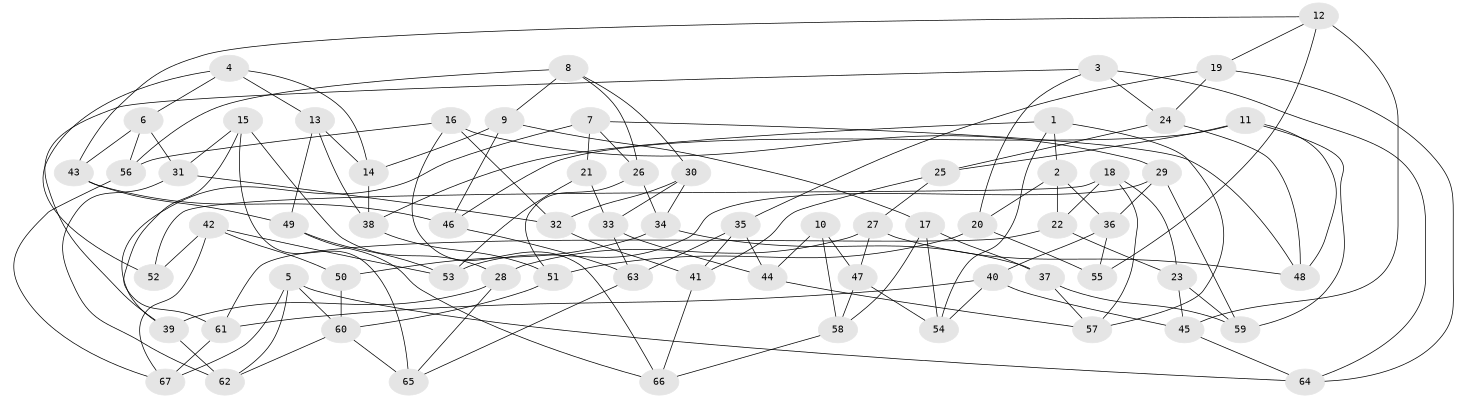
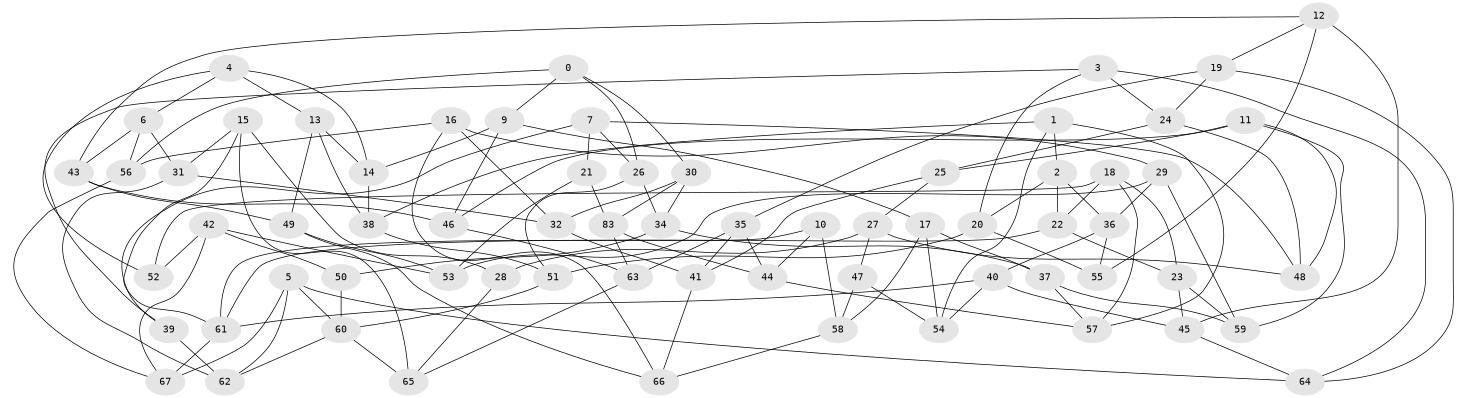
node "8": label "8" -> "0"
node "33": label "33" -> "83"
edge "10" -- "47": now "10" -- "61"
edge "28" -- "39": removed
